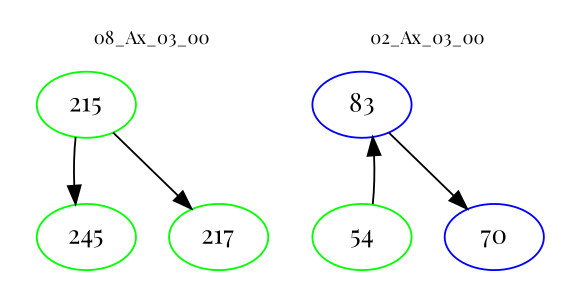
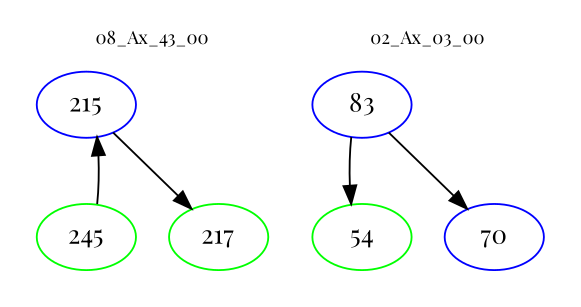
cluster "08_Ax_03_00": label "08_Ax_03_00" -> "08_Ax_43_00"
node "215": color green -> blue
edge "215" -> "245": reversed
edge "54" -> "83": reversed
